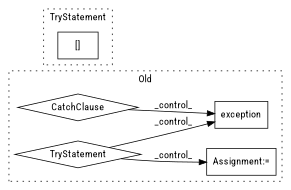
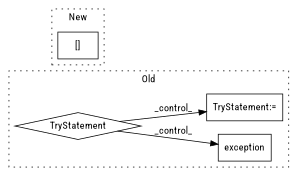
cluster "TryStatement": label "TryStatement" -> "New"
node "CatchClause": removed
node "Assignment:=": label "Assignment:=" -> "TryStatement:="
